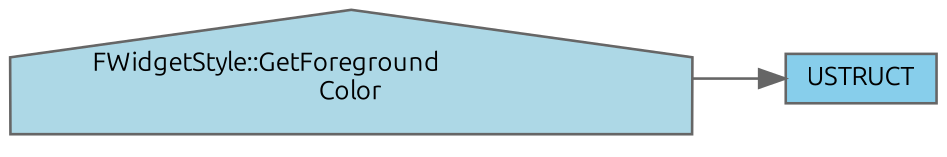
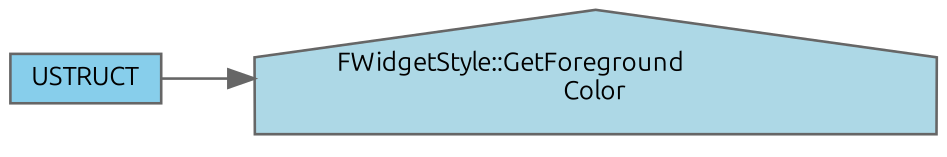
edge "FWidgetStyle::GetForeground Color" -> "USTRUCT": reversed
